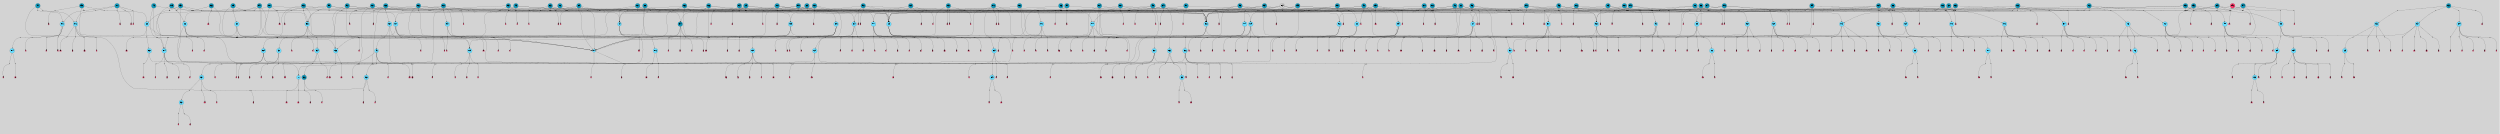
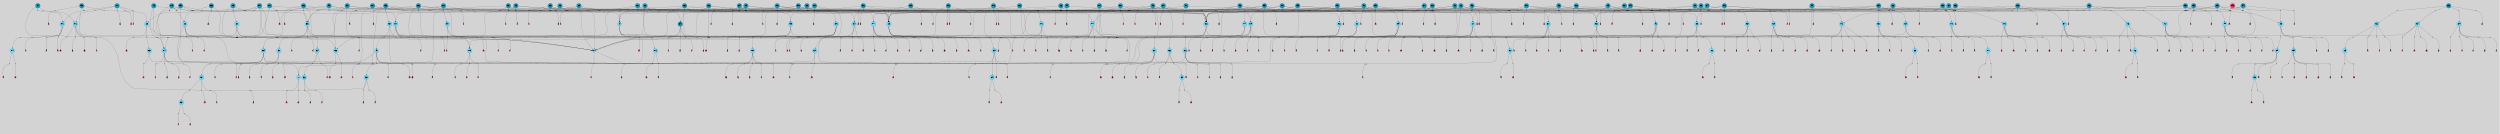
node "T769": fillcolor #cccccc -> #1199bb
node "T336": fillcolor #1199bb -> #66ddff
